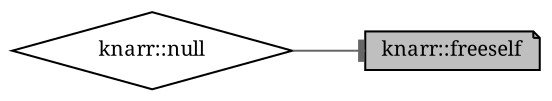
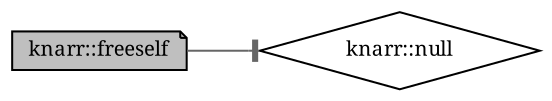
edge "knarr::null" -> "knarr::freeself": reversed
